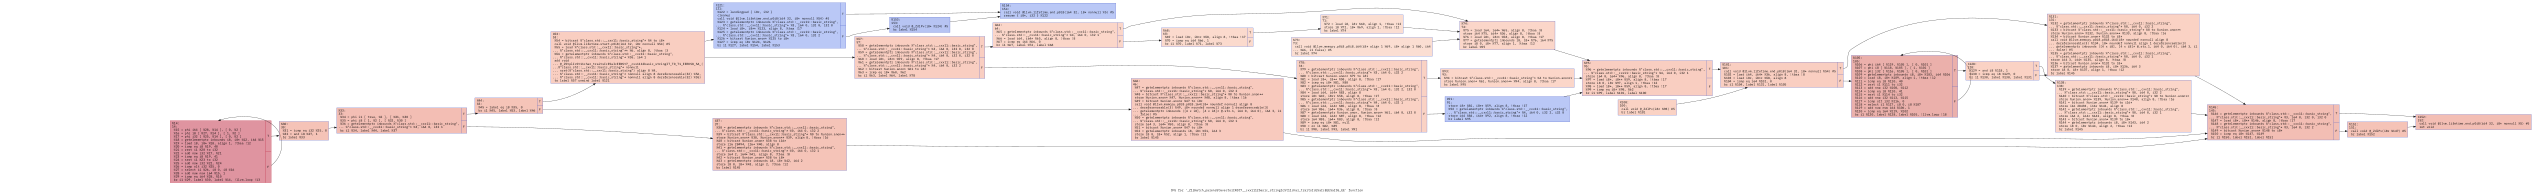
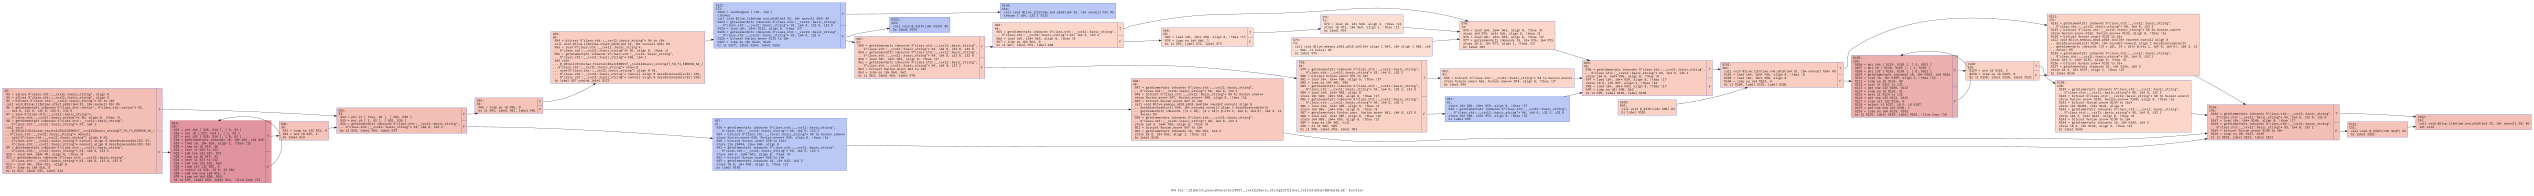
edge "%153:" -> "%154:": removed
edge "%53:" -> "%57:": now "%121:" -> "%57:"
node "%44:": text "%45 = label eq i8 %35, 0" -> "%45 = icmp eq i8 %35, 0"
node "%2:": added
node "%37:": fillcolor #e97a5f70 -> #6282ea70
